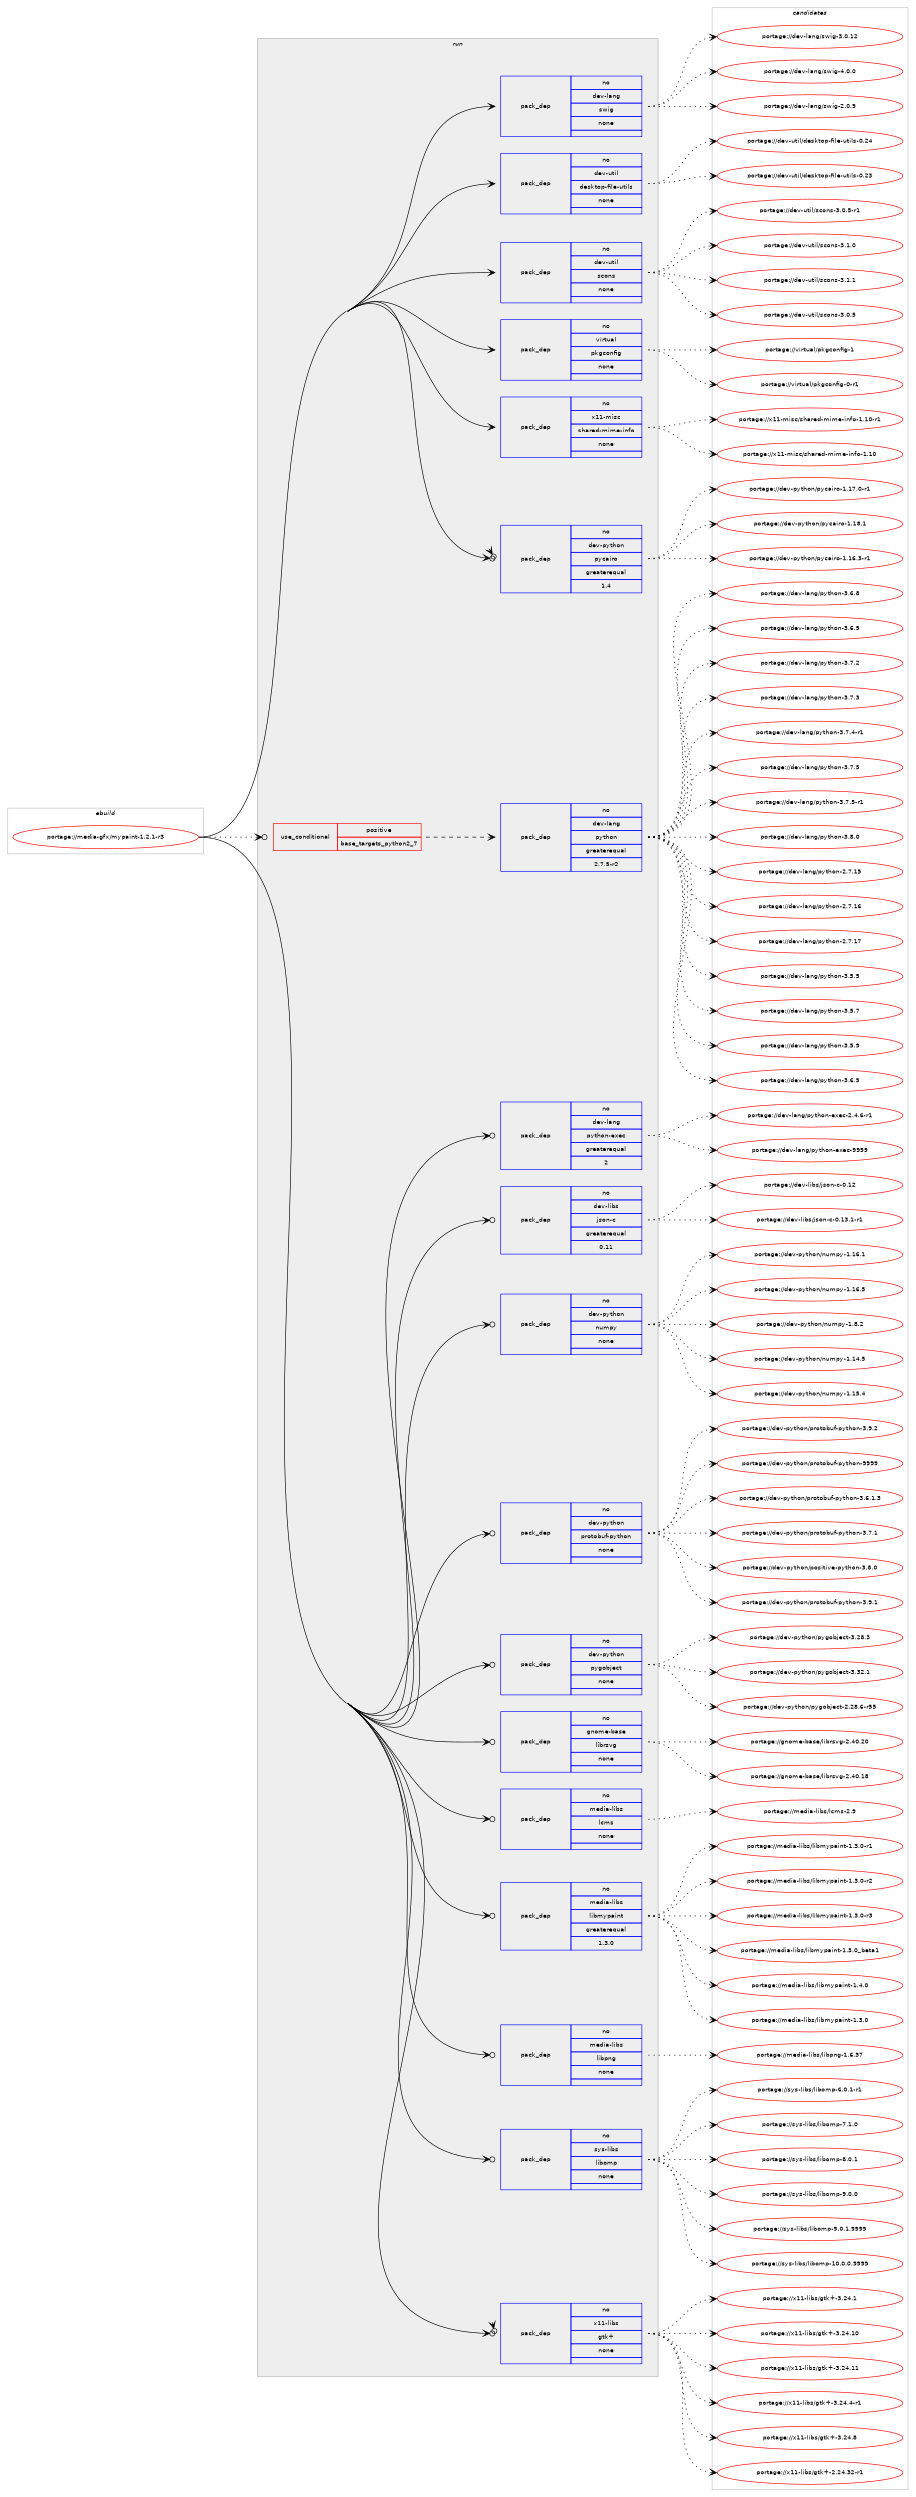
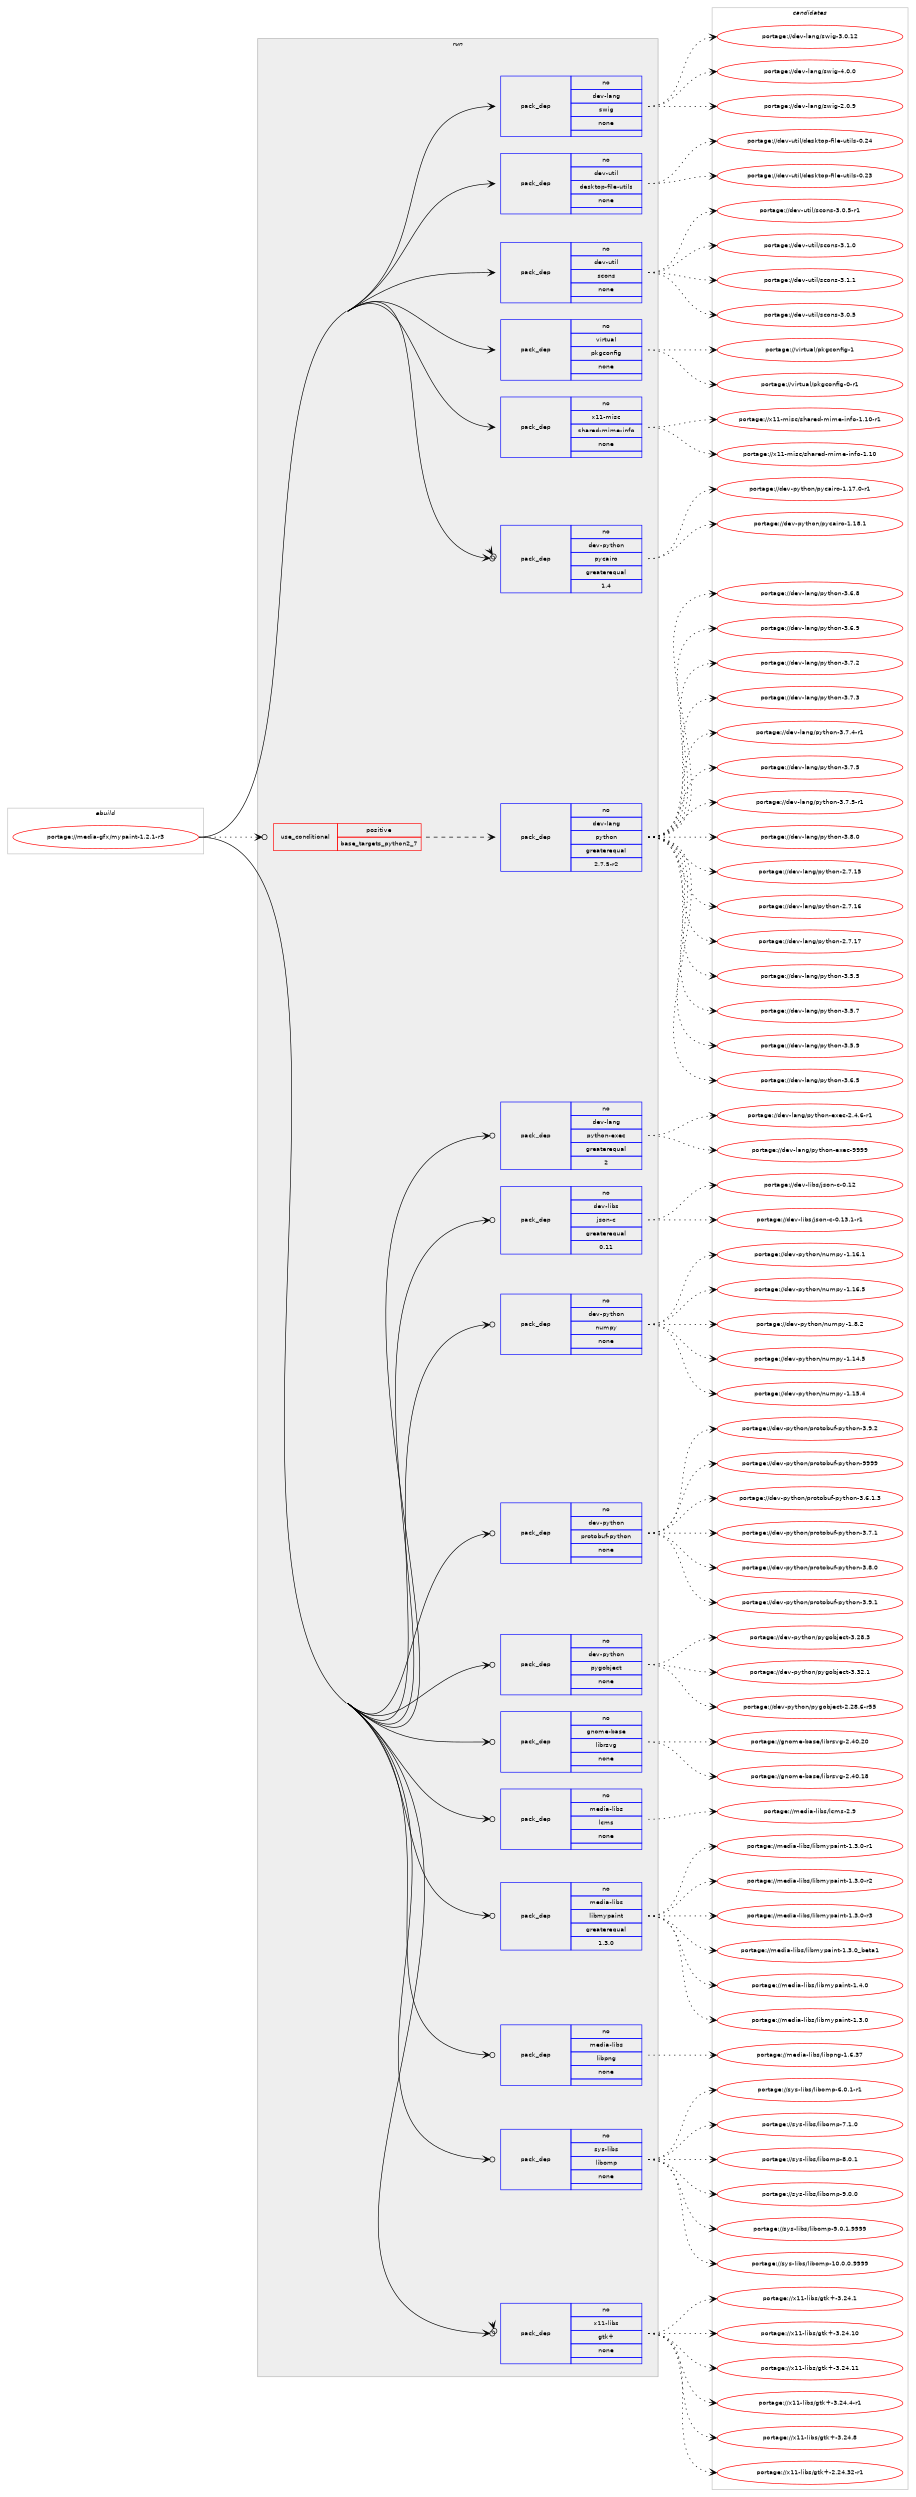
node "portage://dev-python/pycairo-1.16.3-r1": removed
node "portage://dev-python/positive-python-3.8.0": label "portage://dev-python/positive-python-3.8.0" -> "portage://dev-python/protobuf-python-3.8.0"
